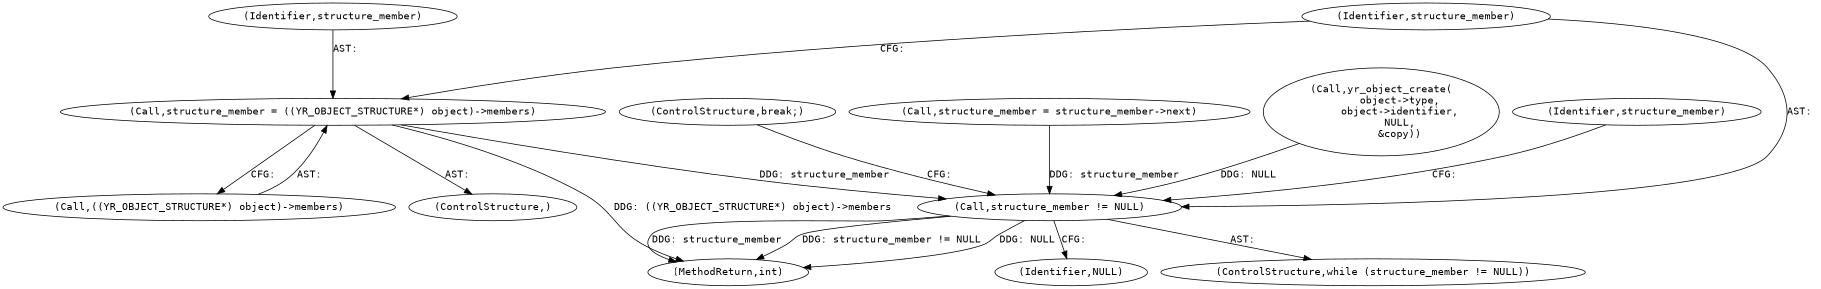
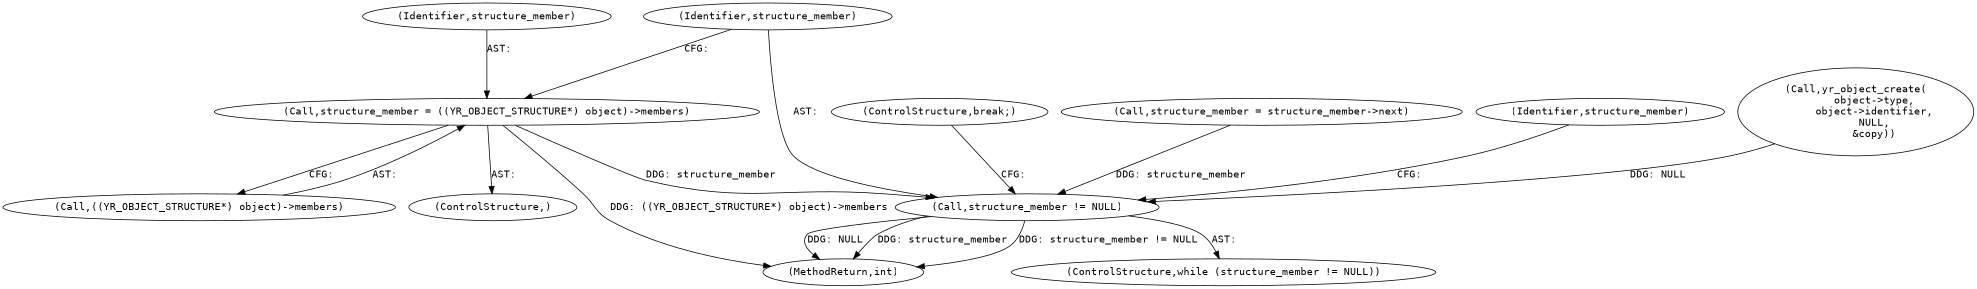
node "(Identifier,NULL)": removed
